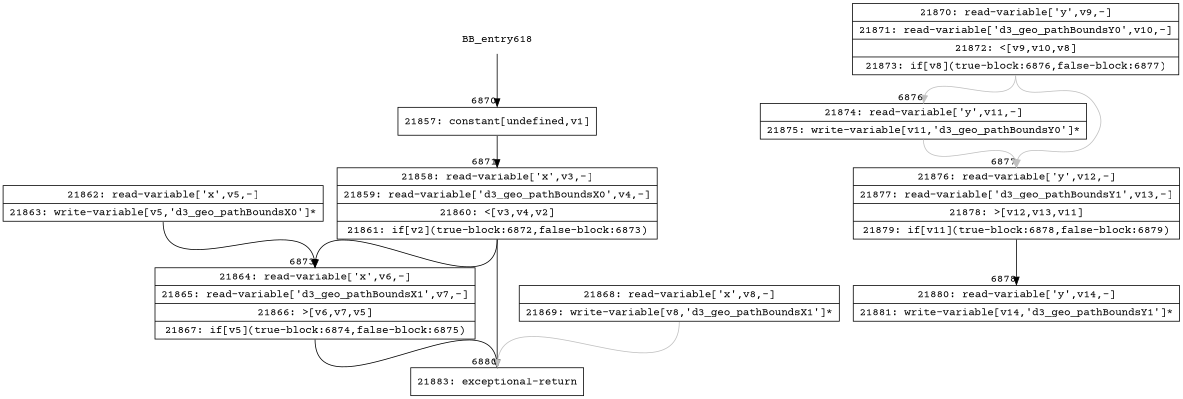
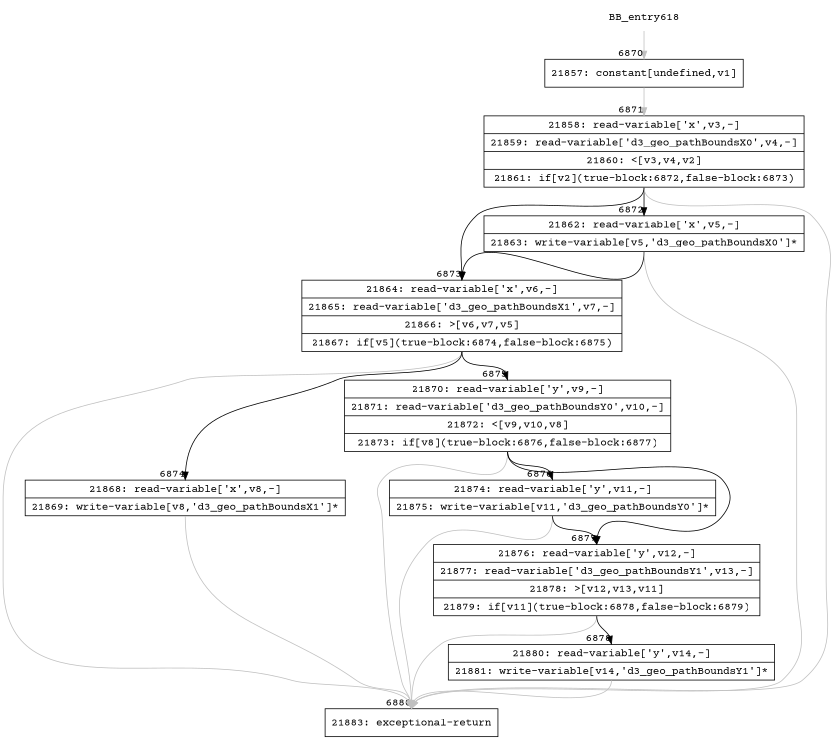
edge "BB_entry618" -> "21857: constant[undefined,v1]": color black -> gray
edge "21870: read-variable['y',v9,-]" -> "21874: read-variable['y',v11,-]": color gray -> black
edge "21870: read-variable['y',v9,-]" -> "21876: read-variable['y',v12,-]": color gray -> black
edge "21857: constant[undefined,v1]" -> "21858: read-variable['x',v3,-]": color black -> gray
edge "21874: read-variable['y',v11,-]" -> "21876: read-variable['y',v12,-]": color gray -> black
edge "21858: read-variable['x',v3,-]" -> "21862: read-variable['x',v5,-]": added
edge "21858: read-variable['x',v3,-]" -> "21883: exceptional-return": color black -> gray
edge "21864: read-variable['x',v6,-]" -> "21883: exceptional-return": color black -> gray
edge "21864: read-variable['x',v6,-]" -> "21870: read-variable['y',v9,-]": added
edge "21864: read-variable['x',v6,-]" -> "21868: read-variable['x',v8,-]": added
edge "21870: read-variable['y',v9,-]" -> "21883: exceptional-return": added
edge "21874: read-variable['y',v11,-]" -> "21883: exceptional-return": added
edge "21862: read-variable['x',v5,-]" -> "21883: exceptional-return": added
edge "21876: read-variable['y',v12,-]" -> "21883: exceptional-return": added
edge "21880: read-variable['y',v14,-]" -> "21883: exceptional-return": added
